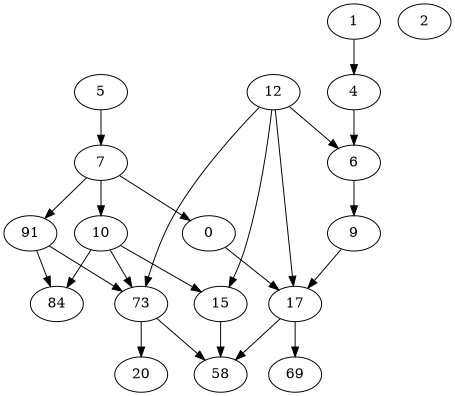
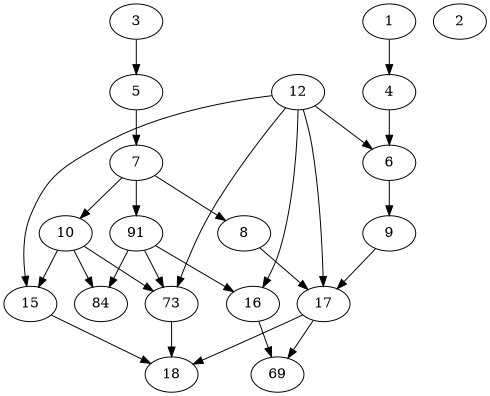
node "3": added
node "0": label "0" -> "8"
node "16": added
node "20": removed
node "58": label "58" -> "18"
